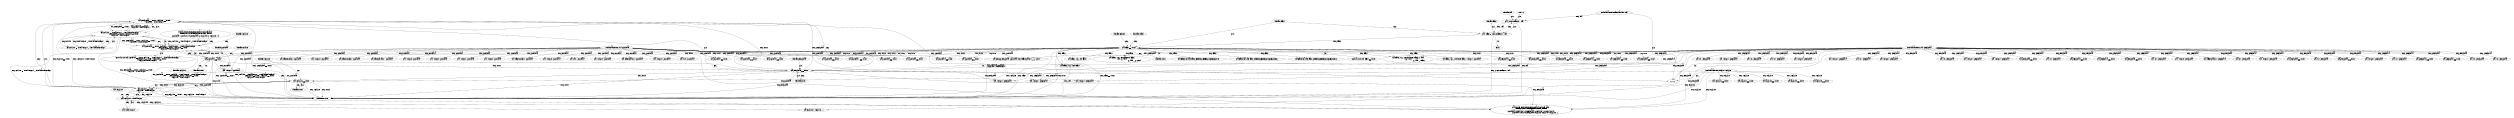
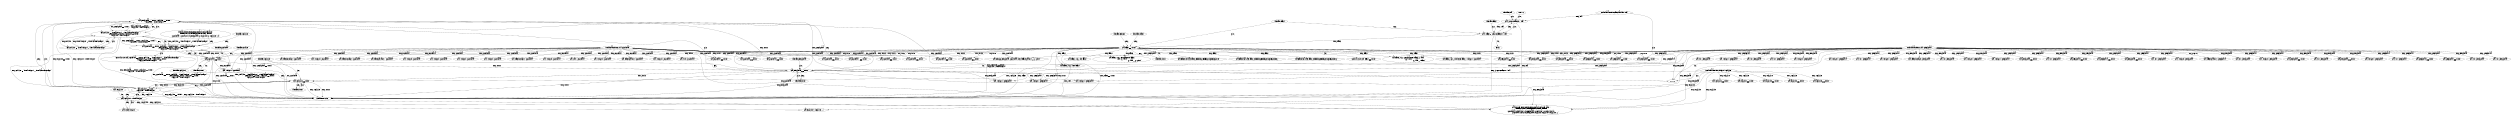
edge "(MethodParameterIn,void *pReplyData)" -> "(Call,(effect_param_t *)pReplyData)": label "DDG: pReplyData" -> "DDG: preproc"
node "(Call,(effect_config_t *)pReplyData)": added
